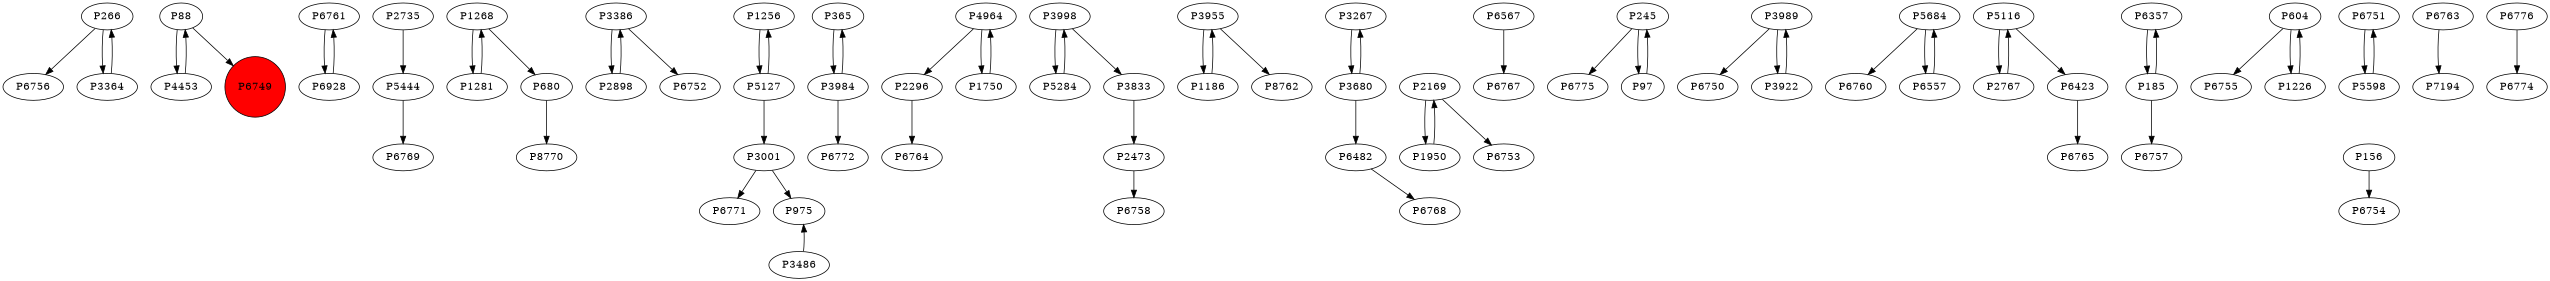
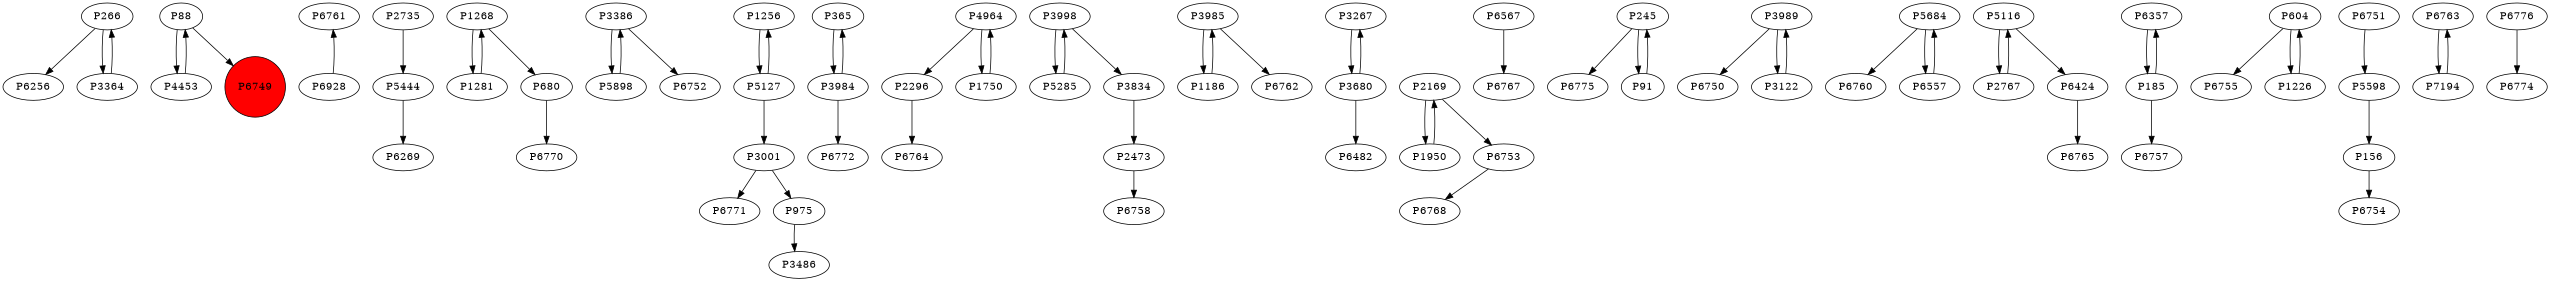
node "P3955": label "P3955" -> "P3985"
edge "P6761" -> "P6928": removed
edge "P5598" -> "P6751": now "P5598" -> "P156"
edge "P7194" -> "P6763": added
node "P6756": label "P6756" -> "P6256"
node "P2898": label "P2898" -> "P5898"
node "P5284": label "P5284" -> "P5285"
node "P3833": label "P3833" -> "P3834"
node "P8762": label "P8762" -> "P6762"
node "P97": label "P97" -> "P91"
node "P3922": label "P3922" -> "P3122"
node "P6423": label "P6423" -> "P6424"
node "P6769": label "P6769" -> "P6269"
node "P8770": label "P8770" -> "P6770"
edge "P6482" -> "P6768": now "P6753" -> "P6768"
edge "P3486" -> "P975": reversed
